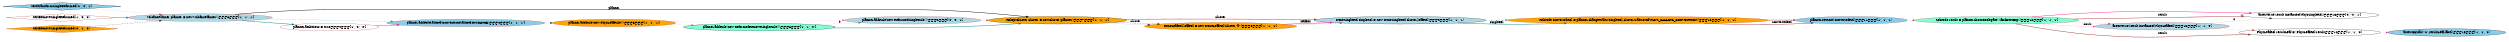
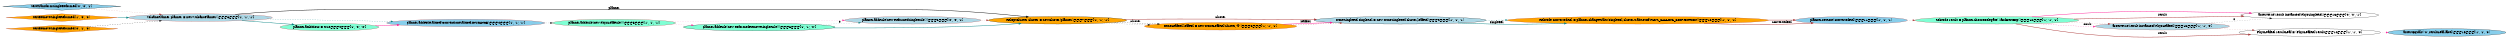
node "testRemoveSingleReformed['1', '0', '0']": fillcolor white -> orange
node "planner.addRule(new PhysLeafRule())@@@5@@@['1', '1', '1']": fillcolor orange -> aquamarine
node "planner.ambitious = true@@@4@@@['1', '0', '0']": fillcolor white -> aquamarine
